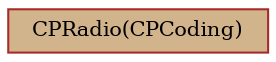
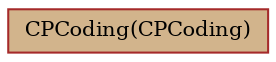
node "CPRadio(CPCoding)": label "CPRadio(CPCoding)" -> "CPCoding(CPCoding)"
